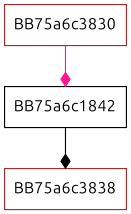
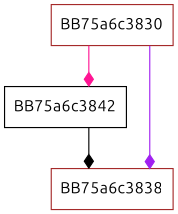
edge "BB75a6c3830" -> "BB75a6c3838": added
node "BB75a6c1842": label "BB75a6c1842" -> "BB75a6c3842"
